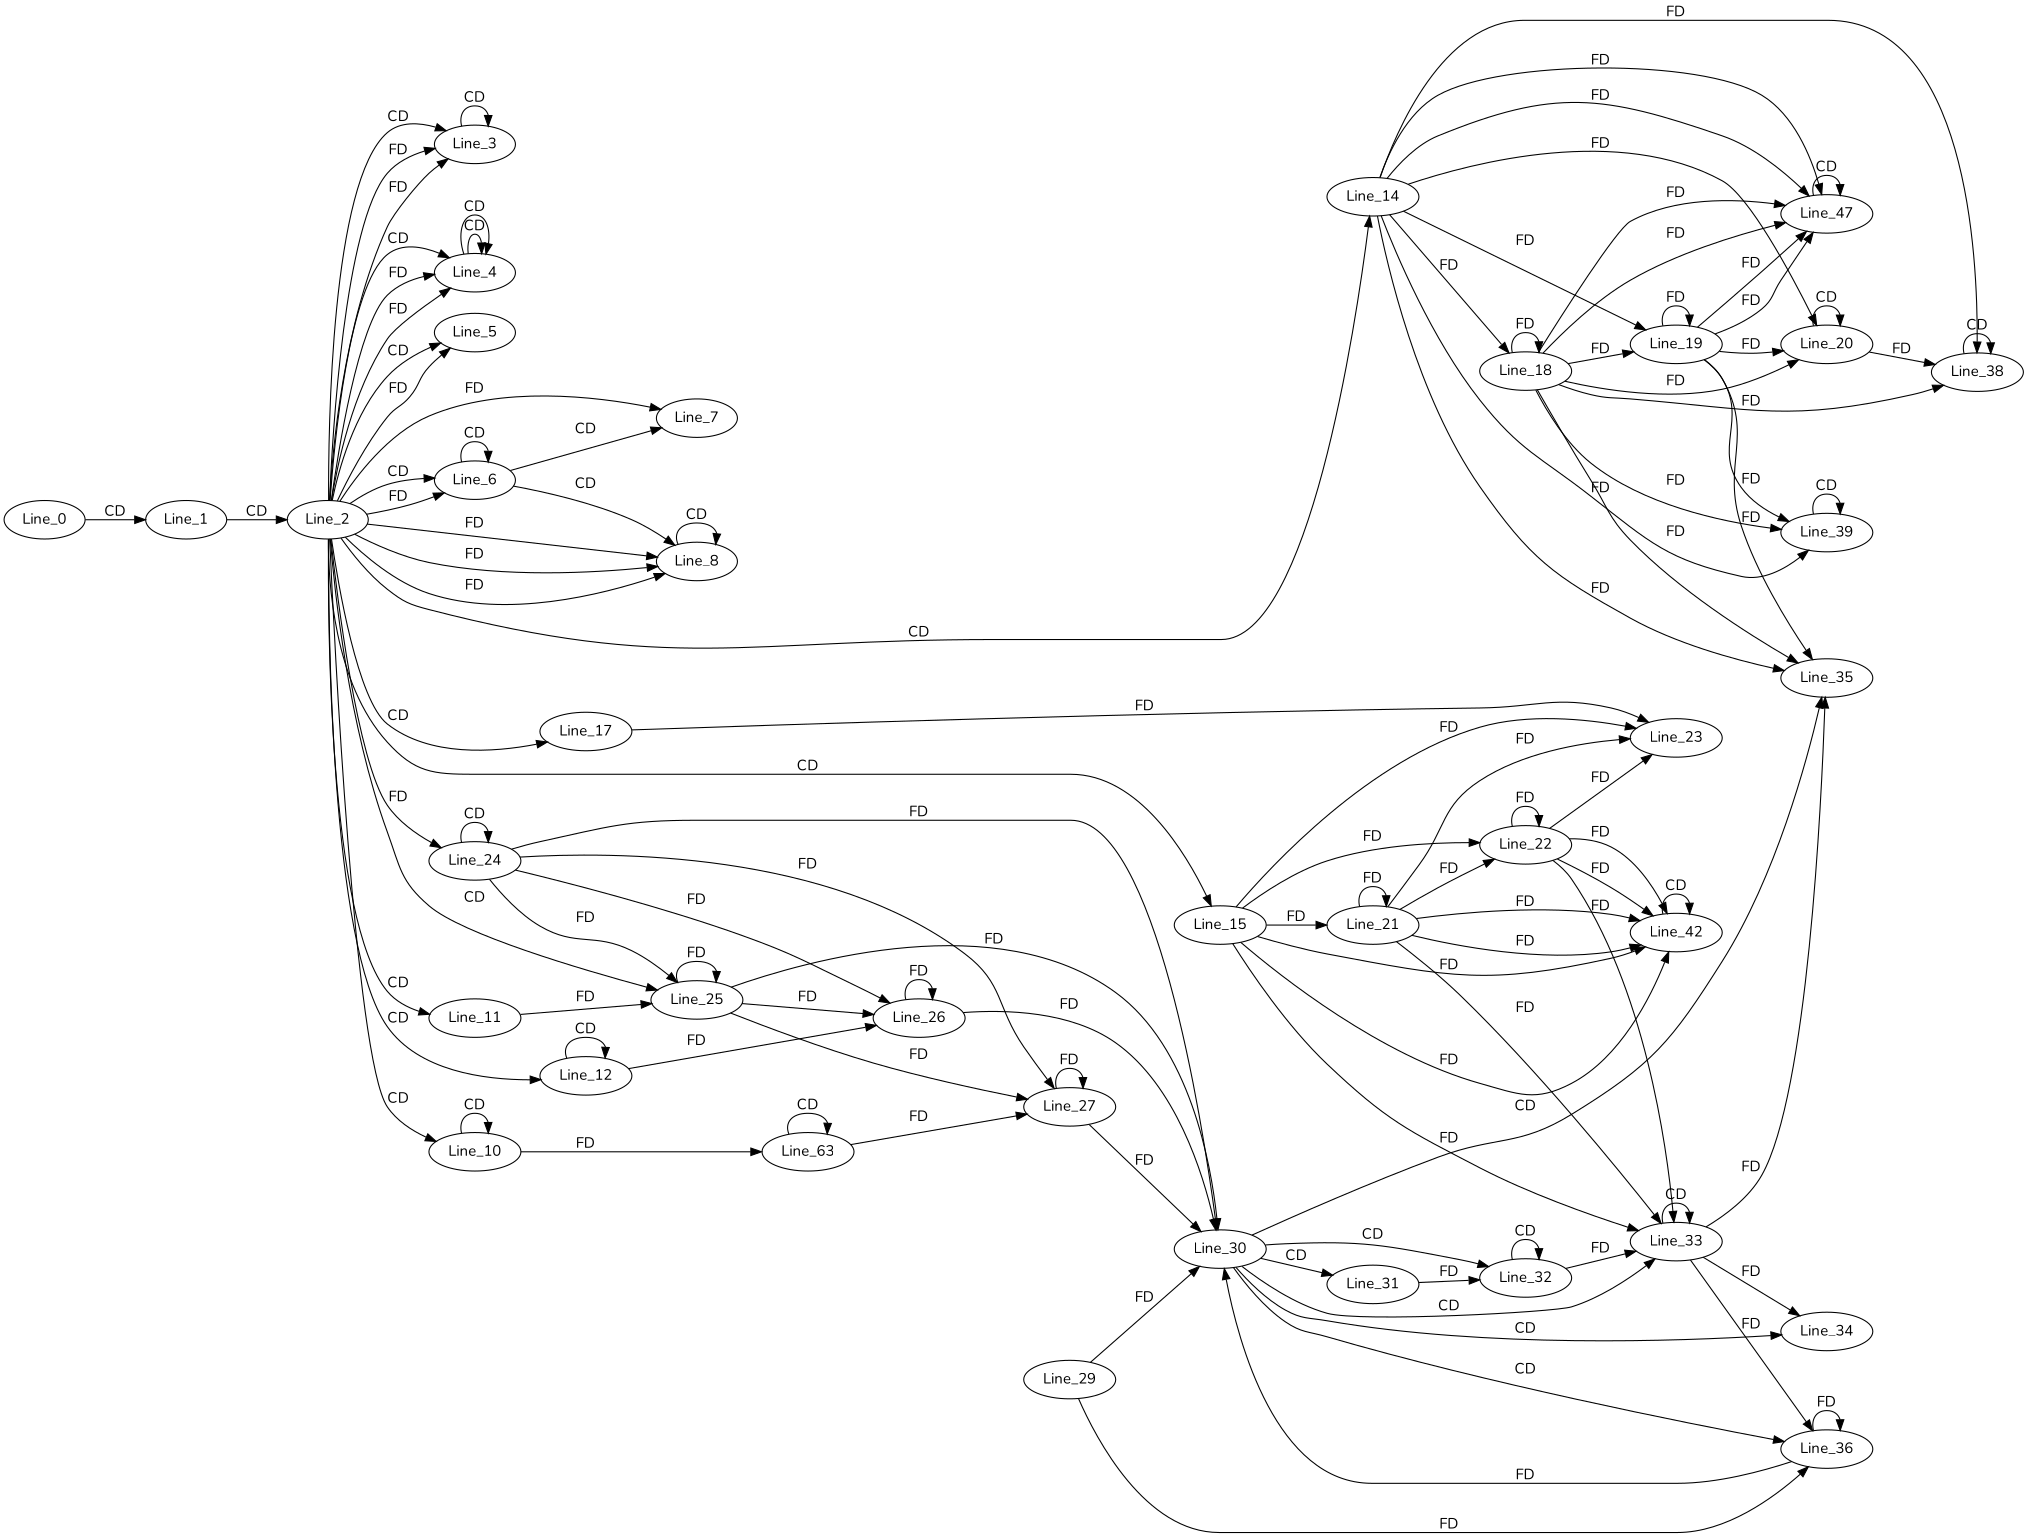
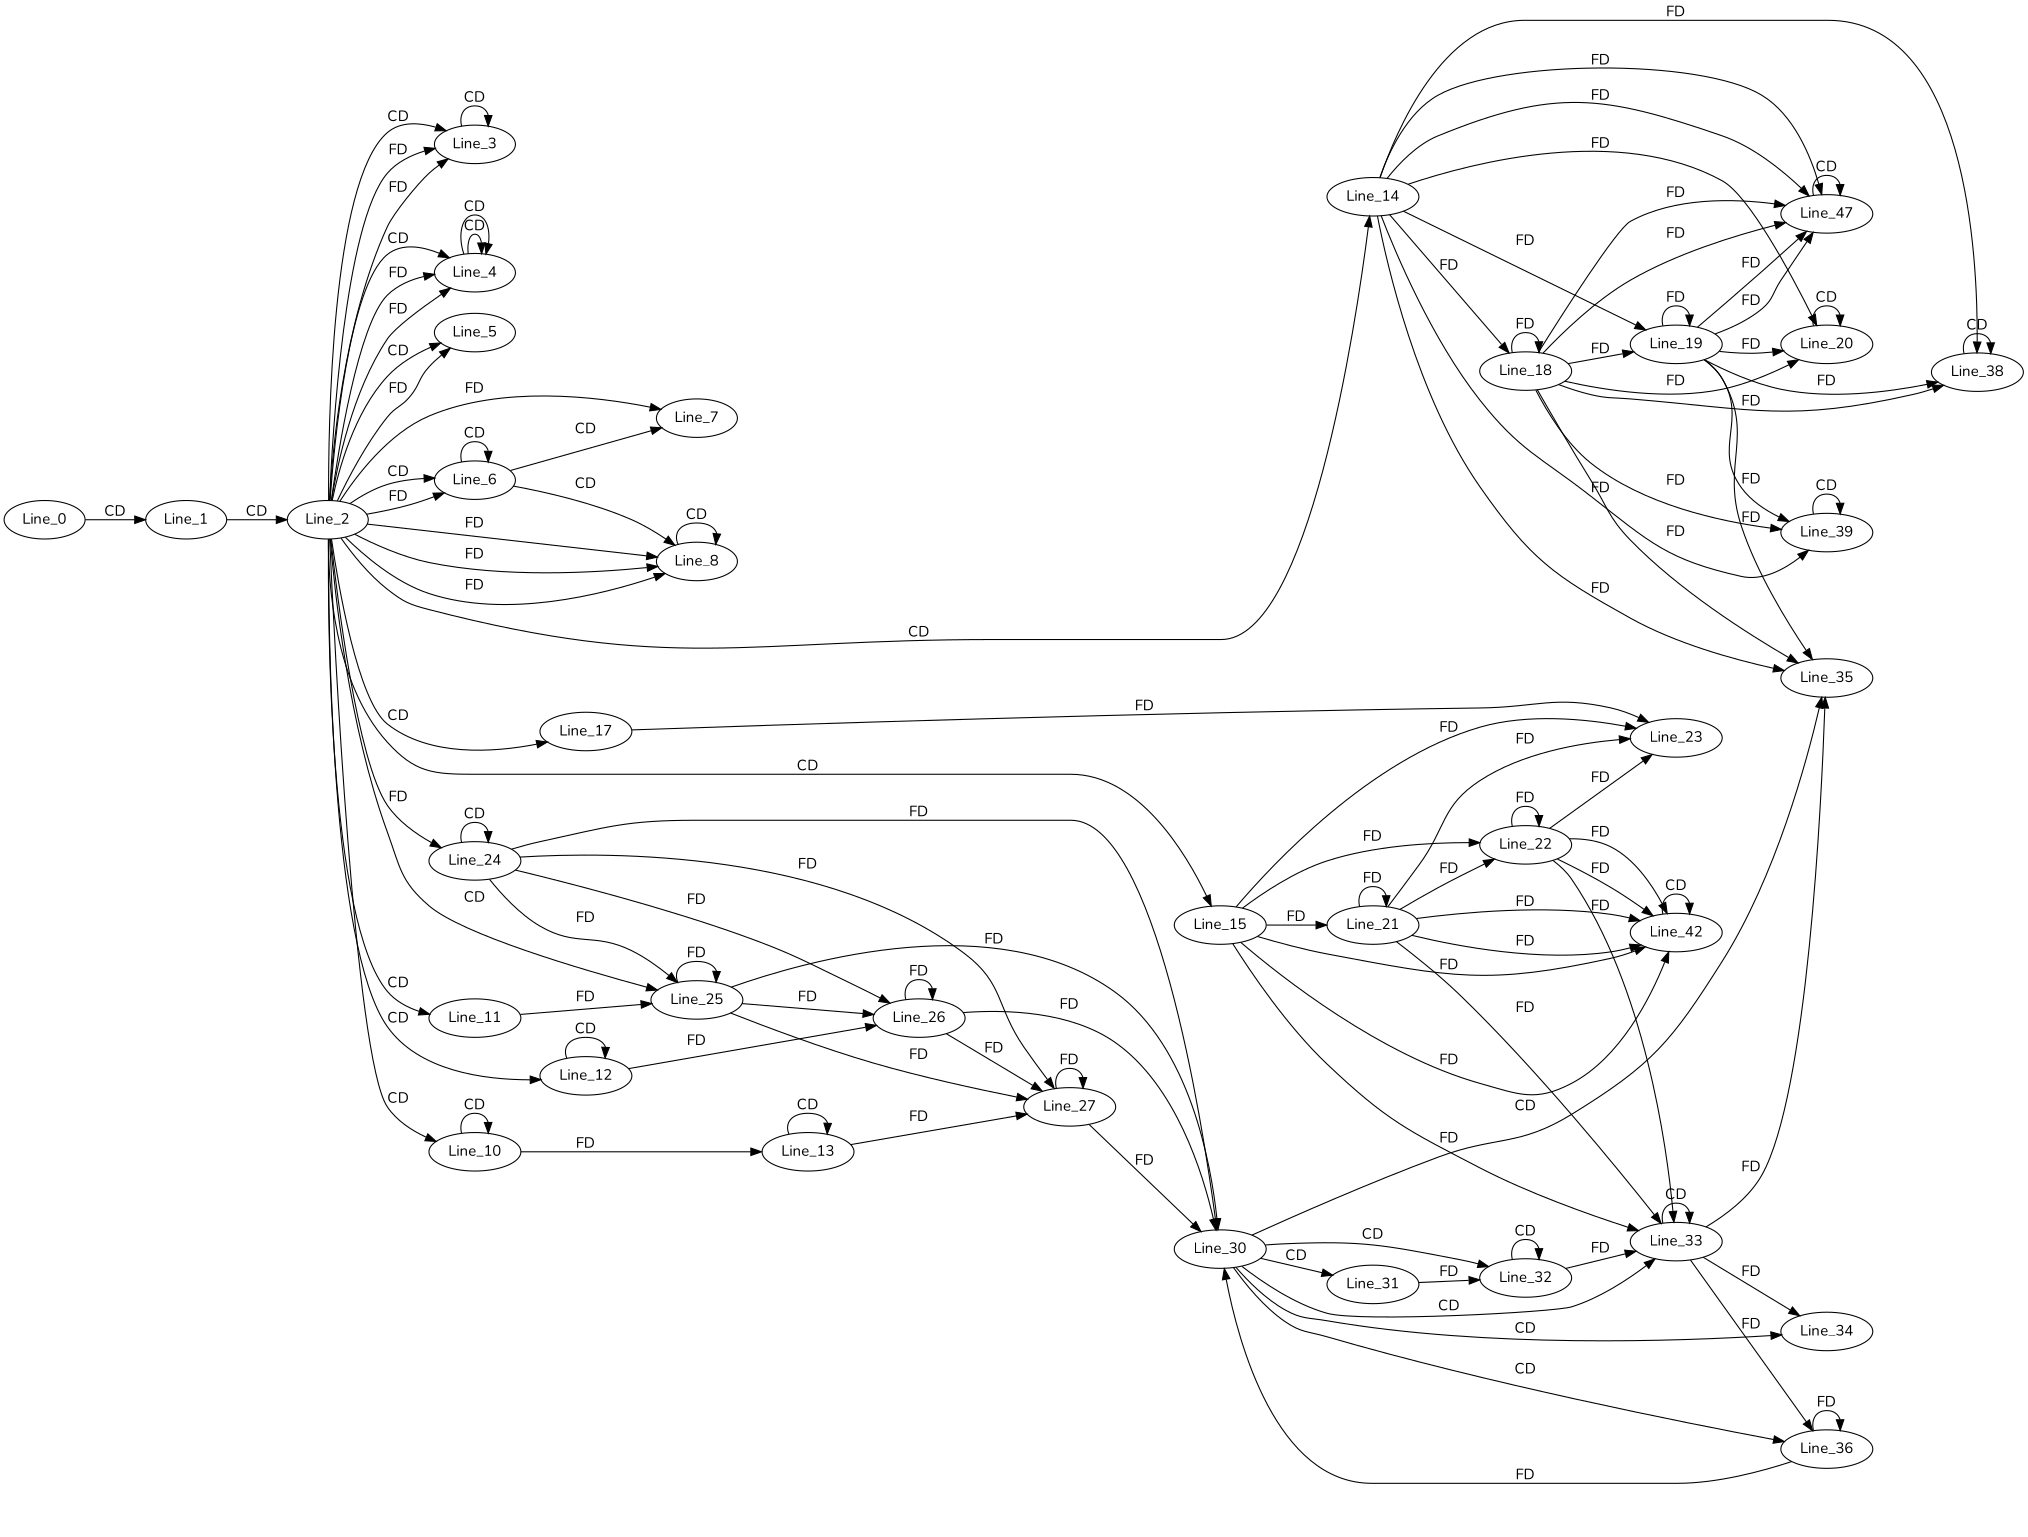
edge "Line_20" -> "Line_38": now "Line_19" -> "Line_38"
edge "Line_26" -> "Line_27": added, label "FD"
node "Line_63": label "Line_63" -> "Line_13"
node "Line_29": removed
